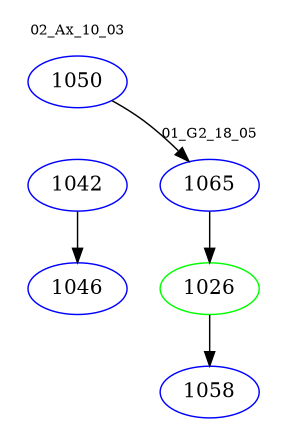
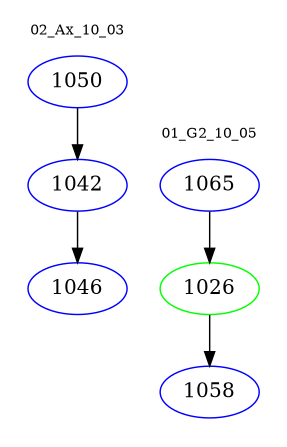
edge "1050" -> "1065": now "1050" -> "1042"
cluster "01_G2_18_05": label "01_G2_18_05" -> "01_G2_10_05"
